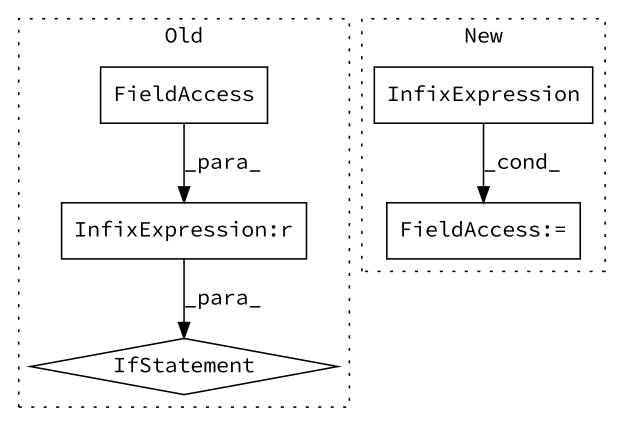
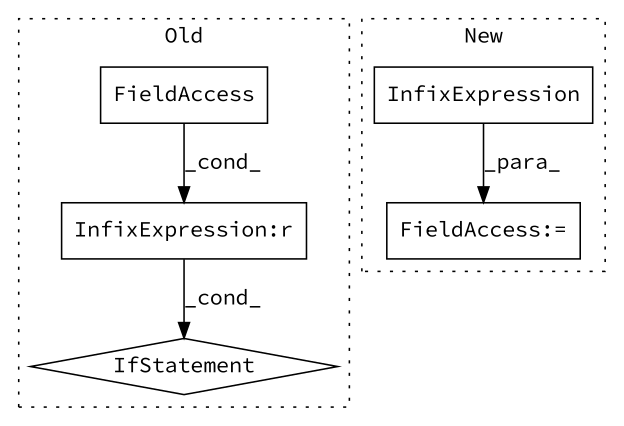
edge "FieldAccess" -> "InfixExpression:r": label "_para_" -> "_cond_"
edge "InfixExpression" -> "FieldAccess:=": label "_cond_" -> "_para_"
edge "InfixExpression:r" -> "IfStatement": label "_para_" -> "_cond_"
